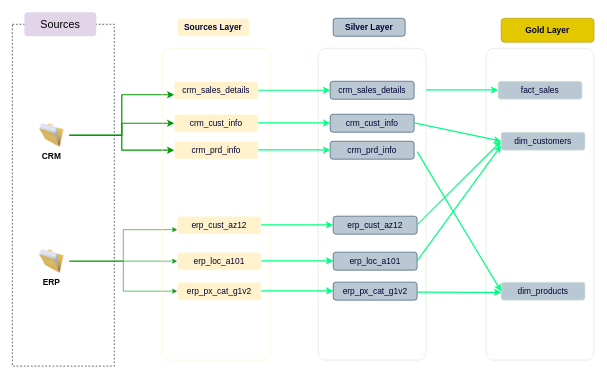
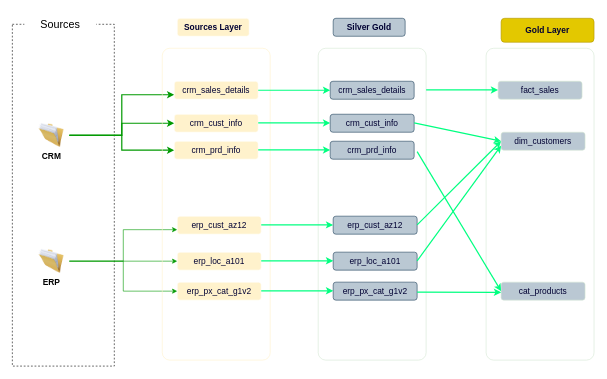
node "Sources": fillcolor #e1d5e7 -> #ffffff
node "Silver Layer": label "Silver Layer" -> "Silver Gold"
node "dim_products": label "dim_products" -> "cat_products"
